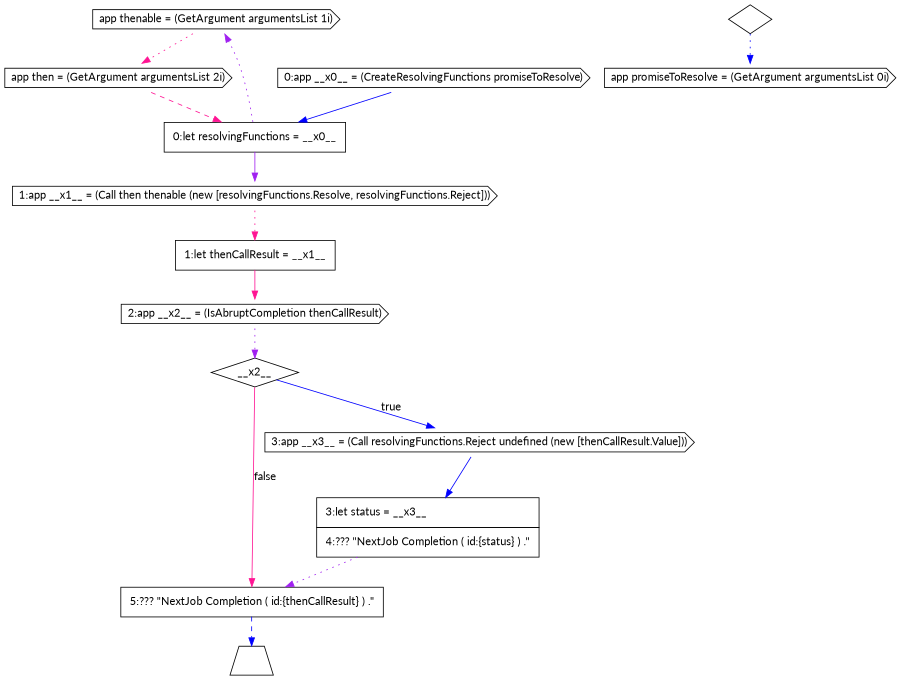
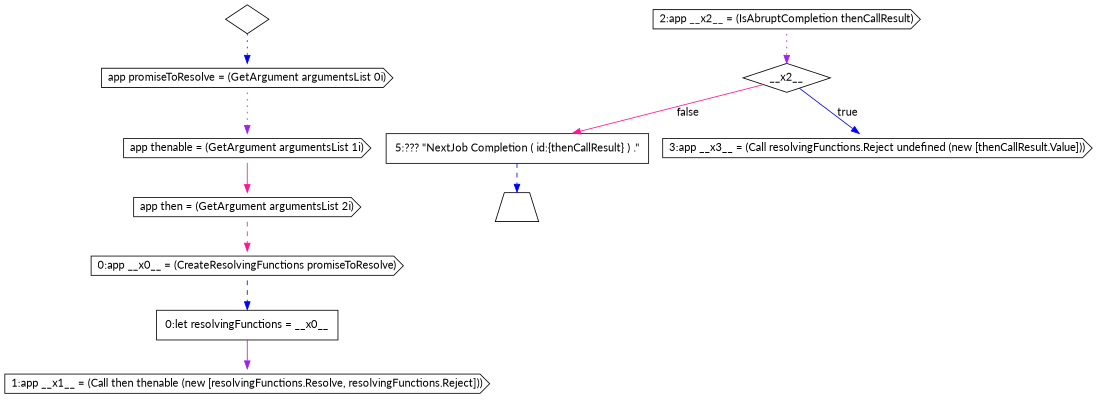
edge "app thenable = (GetArgument argumentsList 1i)" -> "app then = (GetArgument argumentsList 2i)": style dotted -> solid
edge "0:let resolvingFunctions = __x0__" -> "app thenable = (GetArgument argumentsList 1i)": now "app promiseToResolve = (GetArgument argumentsList 0i)" -> "app thenable = (GetArgument argumentsList 1i)"
edge "app then = (GetArgument argumentsList 2i)" -> "0:let resolvingFunctions = __x0__": now "app then = (GetArgument argumentsList 2i)" -> "0:app __x0__ = (CreateResolvingFunctions promiseToResolve)"
edge "0:app __x0__ = (CreateResolvingFunctions promiseToResolve)" -> "0:let resolvingFunctions = __x0__": style solid -> dashed
node "1:let thenCallResult = __x1__": removed
node "3:let status = __x3__": removed
